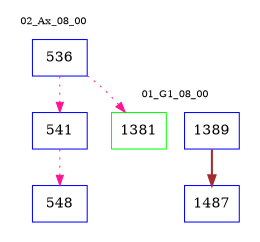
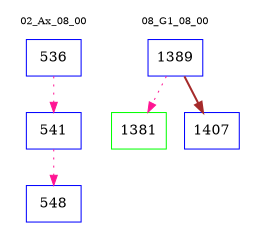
edge "536" -> "1381": now "1389" -> "1381"
cluster "01_G1_08_00": label "01_G1_08_00" -> "08_G1_08_00"
node "1487": label "1487" -> "1407"
